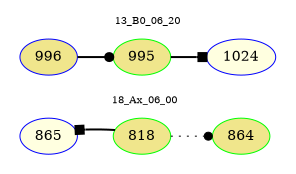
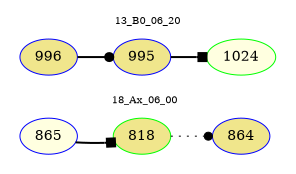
node "995": color green -> blue
node "1024": color blue -> green
edge "818" -> "865": reversed
node "864": color green -> blue
